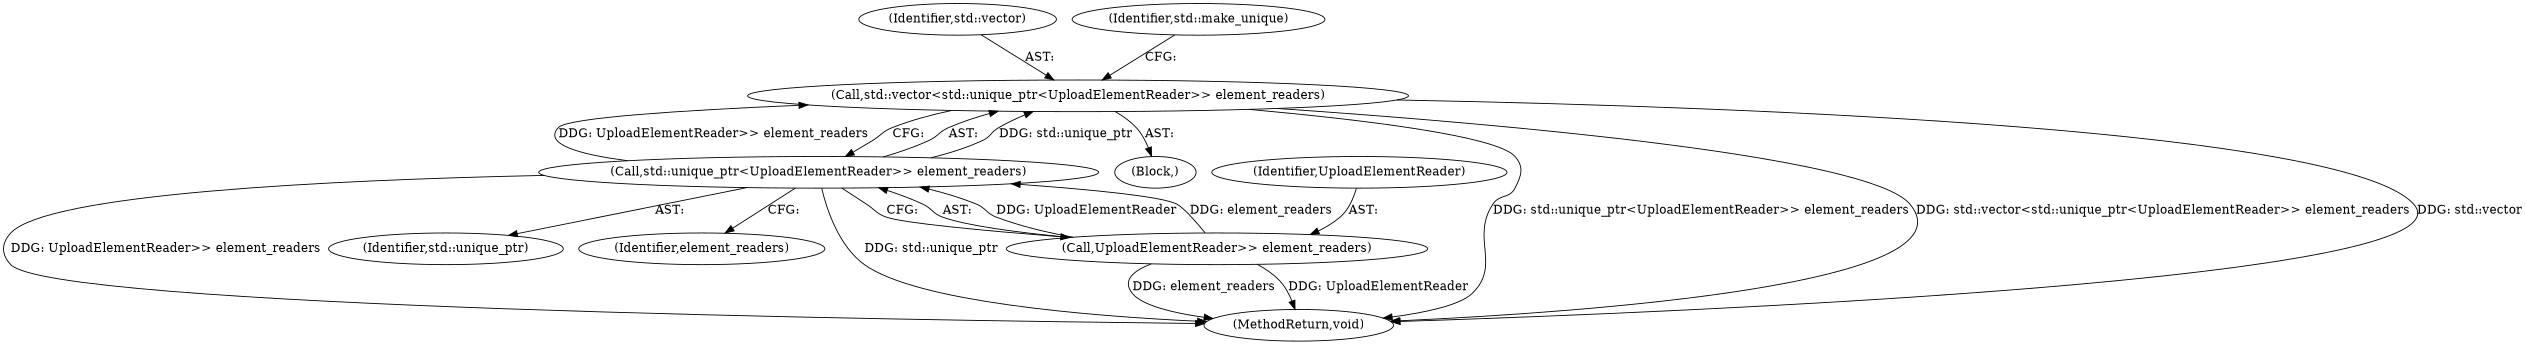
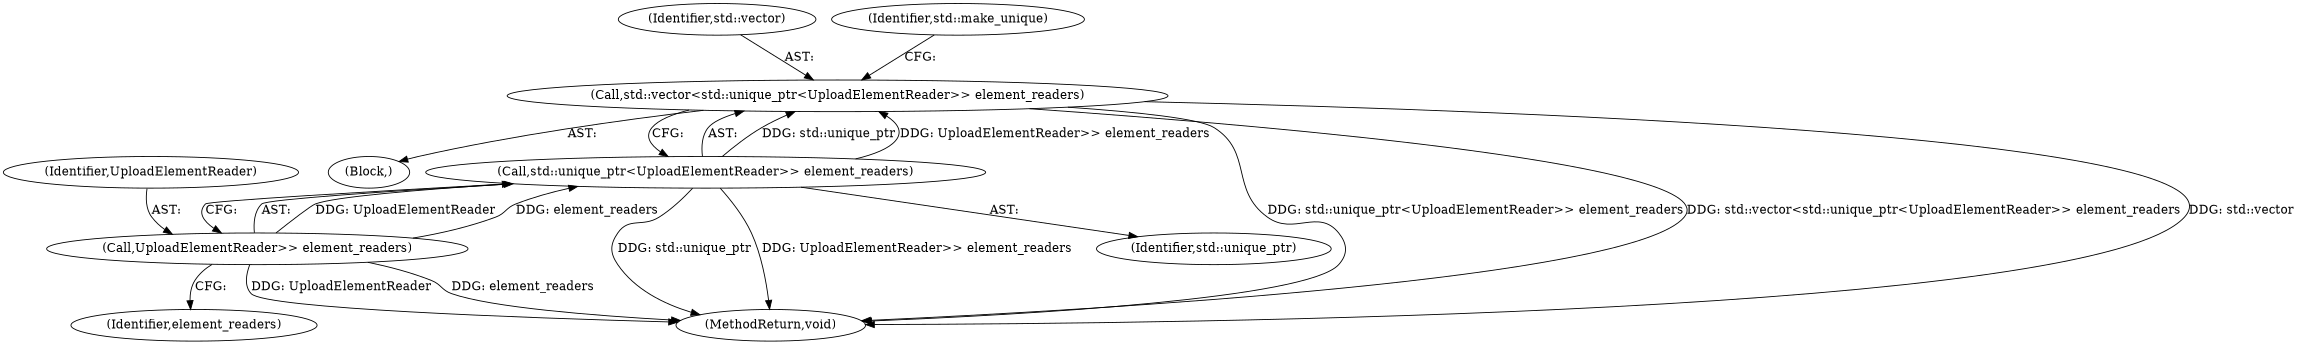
edge "(Call,std::unique_ptr<UploadElementReader>> element_readers)" -> "(Identifier,element_readers)": now "(Call,UploadElementReader>> element_readers)" -> "(Identifier,element_readers)"
